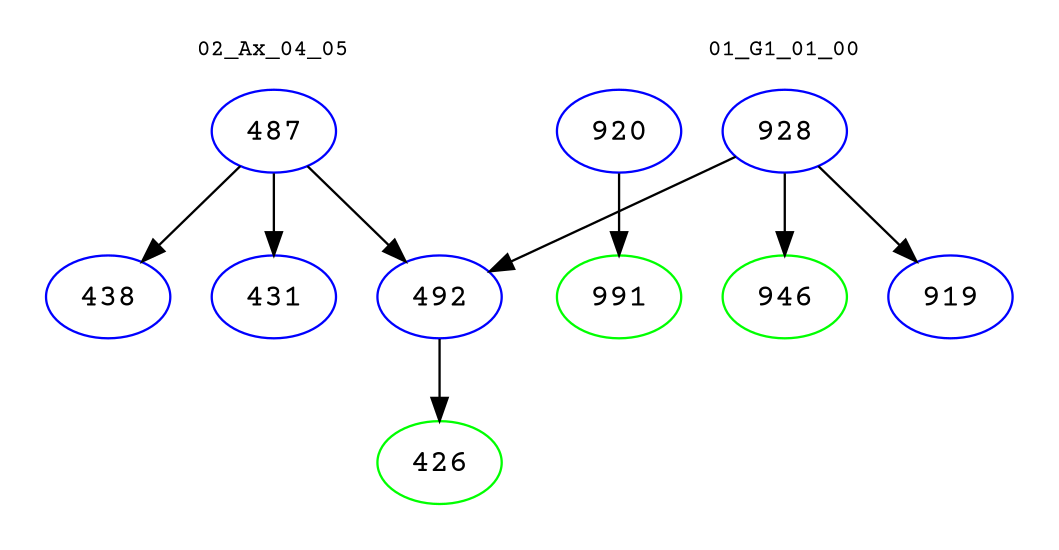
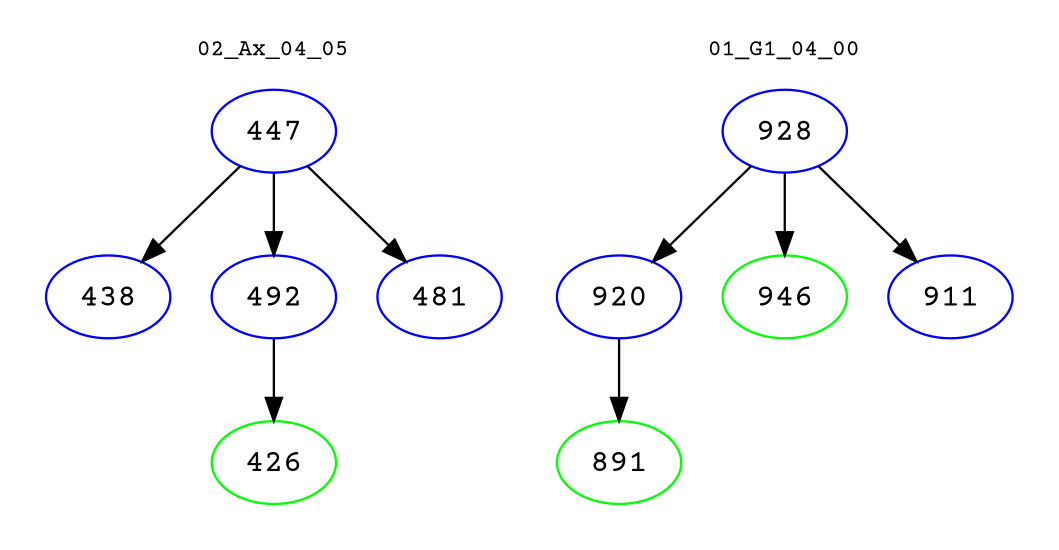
cluster "01_G1_01_00": label "01_G1_01_00" -> "01_G1_04_00"
node "487": label "487" -> "447"
edge "928" -> "492": now "928" -> "920"
node "431": label "431" -> "481"
node "991": label "991" -> "891"
node "919": label "919" -> "911"
